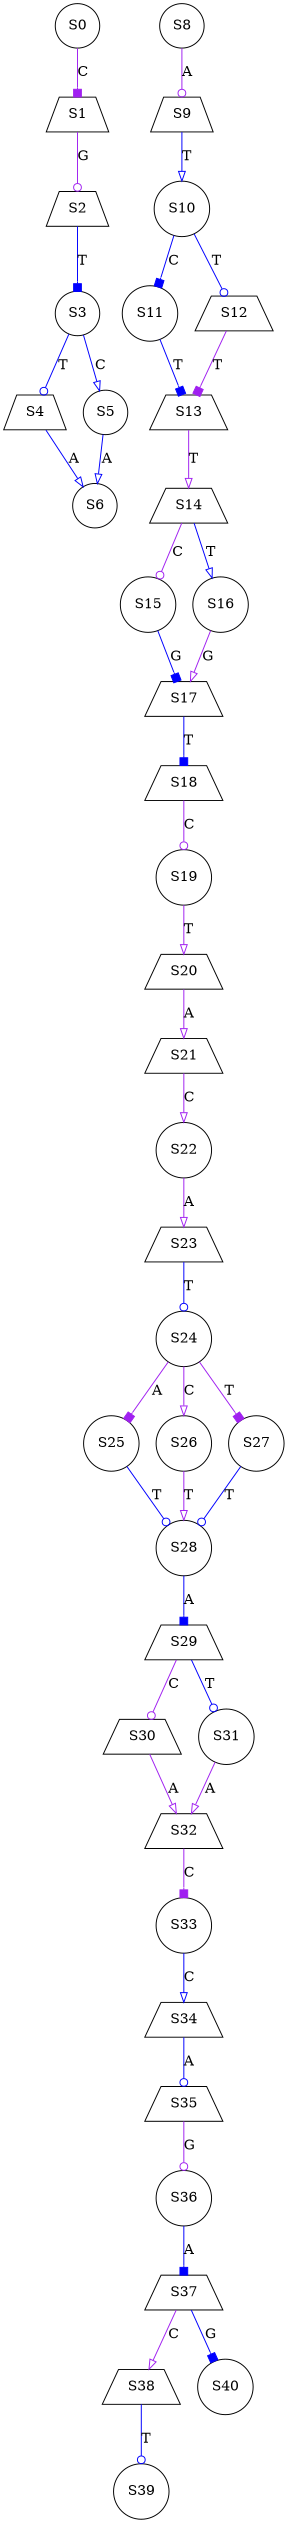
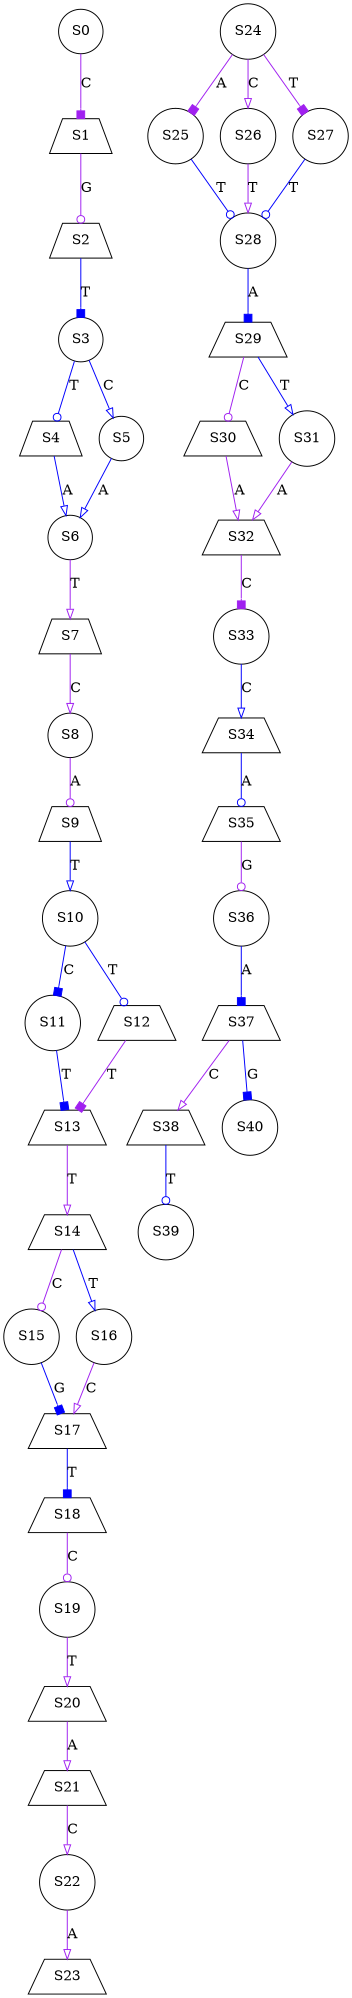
node "S7": added
edge "S16" -> "S17": label "G" -> "C"
edge "S23" -> "S24": removed, label "T"
edge "S29" -> "S31": arrowhead odot -> onormal
